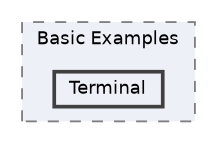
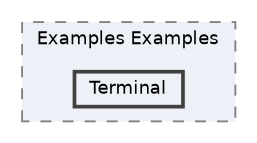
cluster "Basic Examples": label "Basic Examples" -> "Examples Examples"
